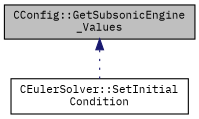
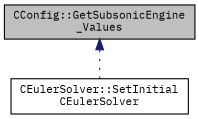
node "CEulerSolver::SetInitial Condition": label "CEulerSolver::SetInitial Condition" -> "CEulerSolver::SetInitial CEulerSolver"
